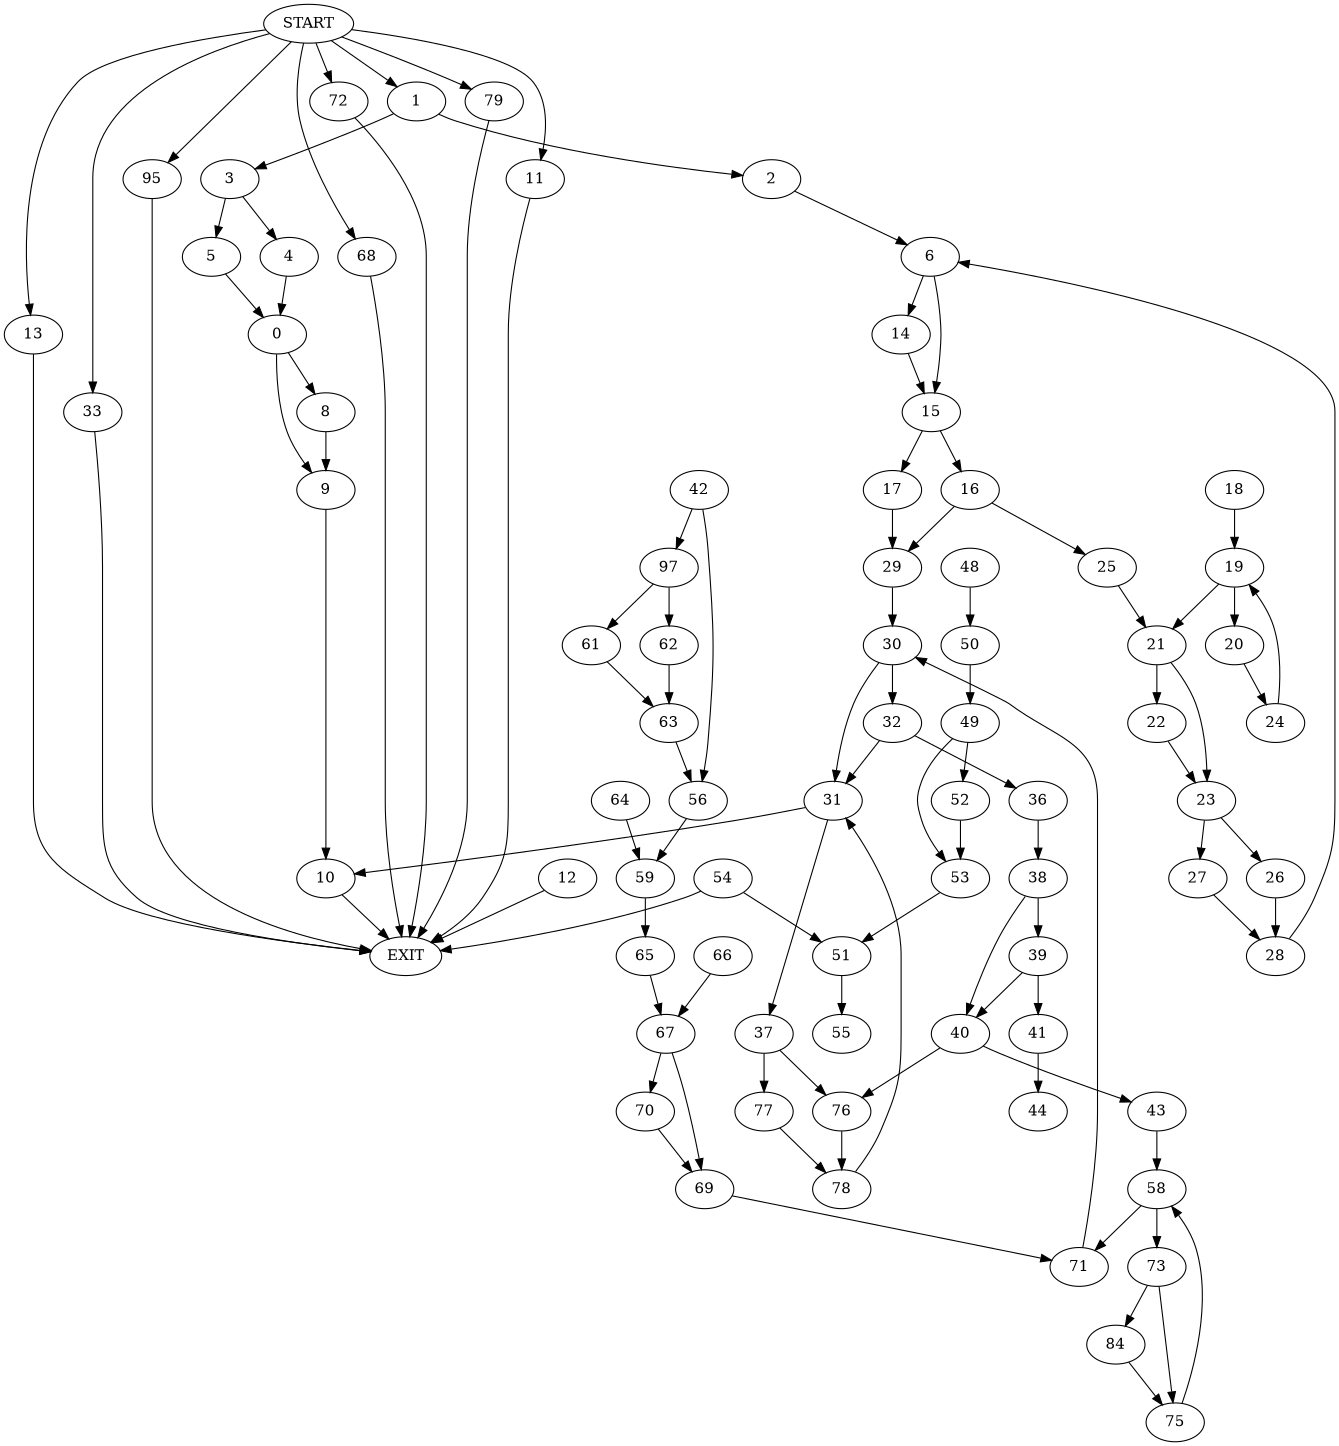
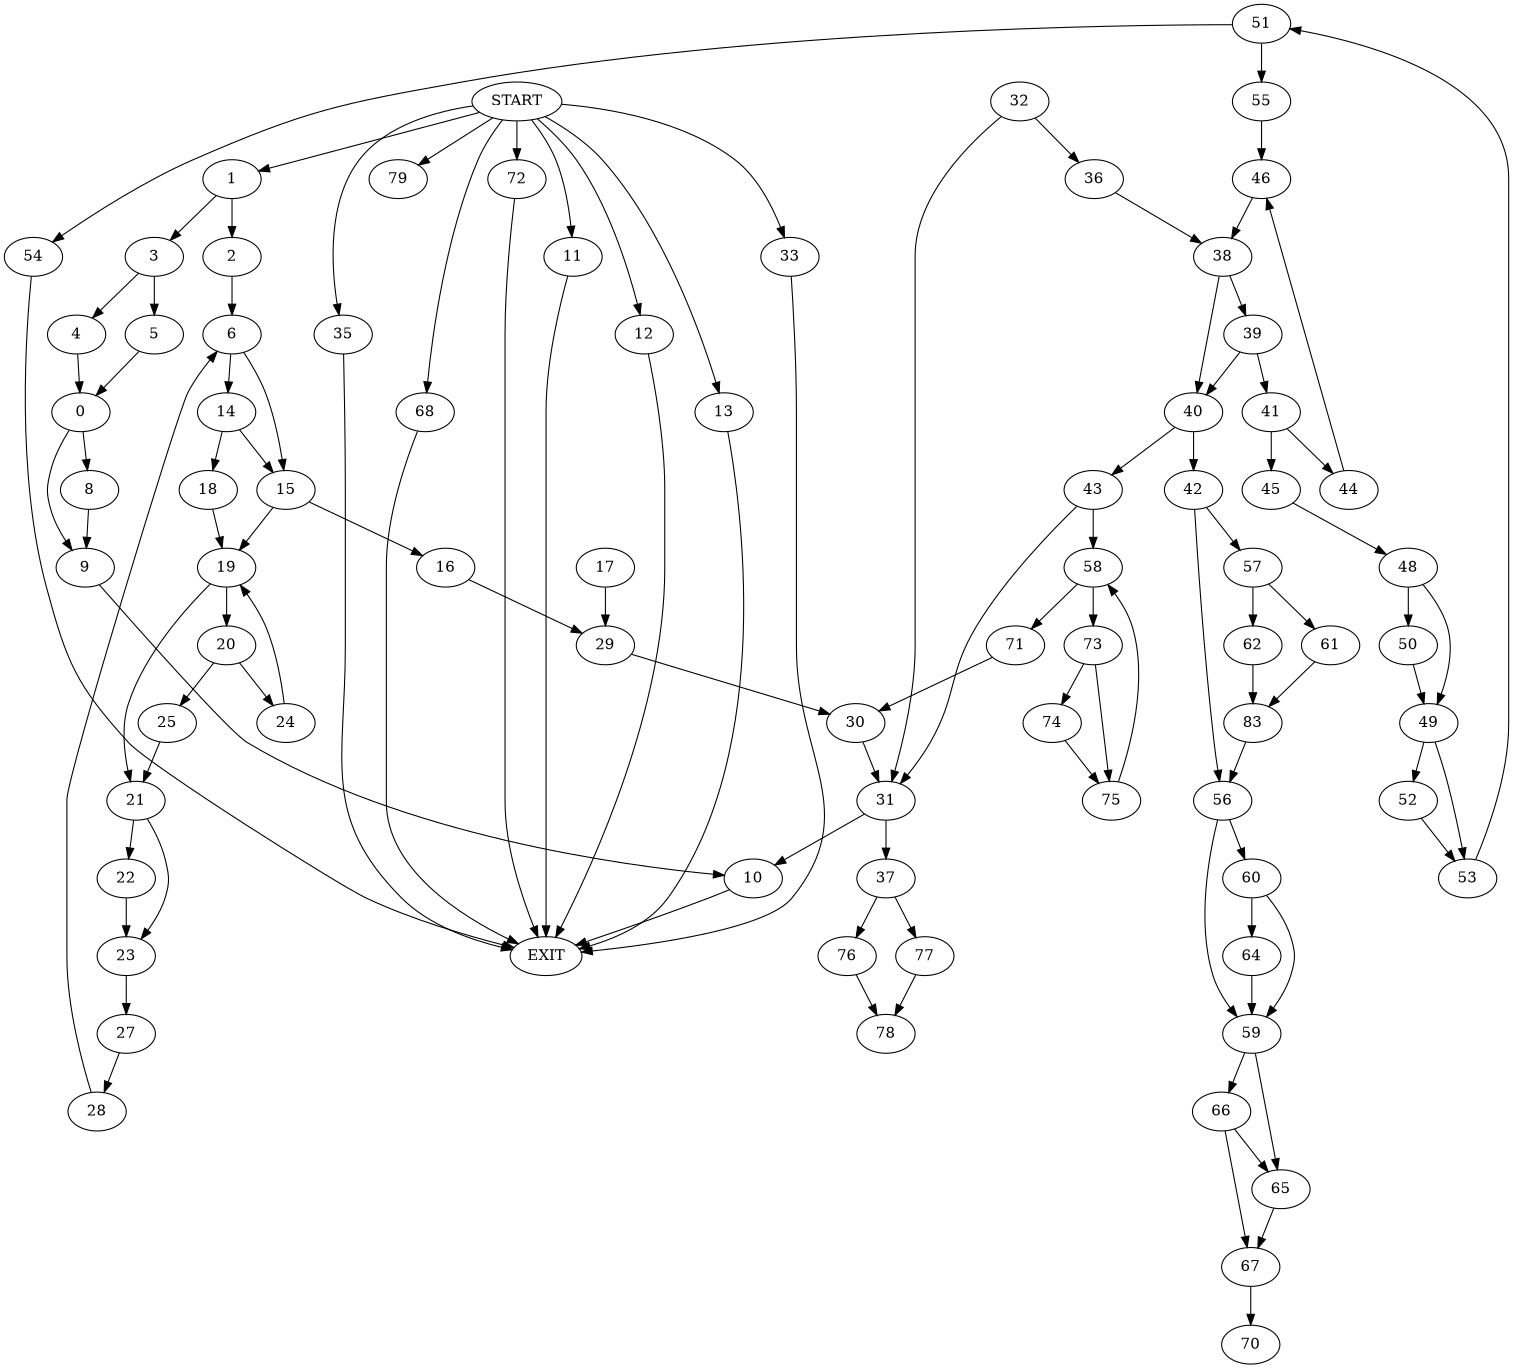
node "95": label "95" -> "35"
node "46": added
edge "START" -> "12": added
edge "14" -> "18": added
edge "15" -> "17": now "15" -> "19"
node "45": added
edge "16" -> "25": now "20" -> "25"
edge "79" -> "EXIT": removed
node "97": label "97" -> "57"
edge "48" -> "49": added
edge "30" -> "32": removed
node "63": label "63" -> "83"
node "60": added
node "26": removed
edge "54" -> "51": reversed
edge "78" -> "31": now "43" -> "31"
edge "59" -> "66": added
edge "40" -> "76": now "40" -> "42"
edge "66" -> "65": added
node "69": removed
node "84": label "84" -> "74"
